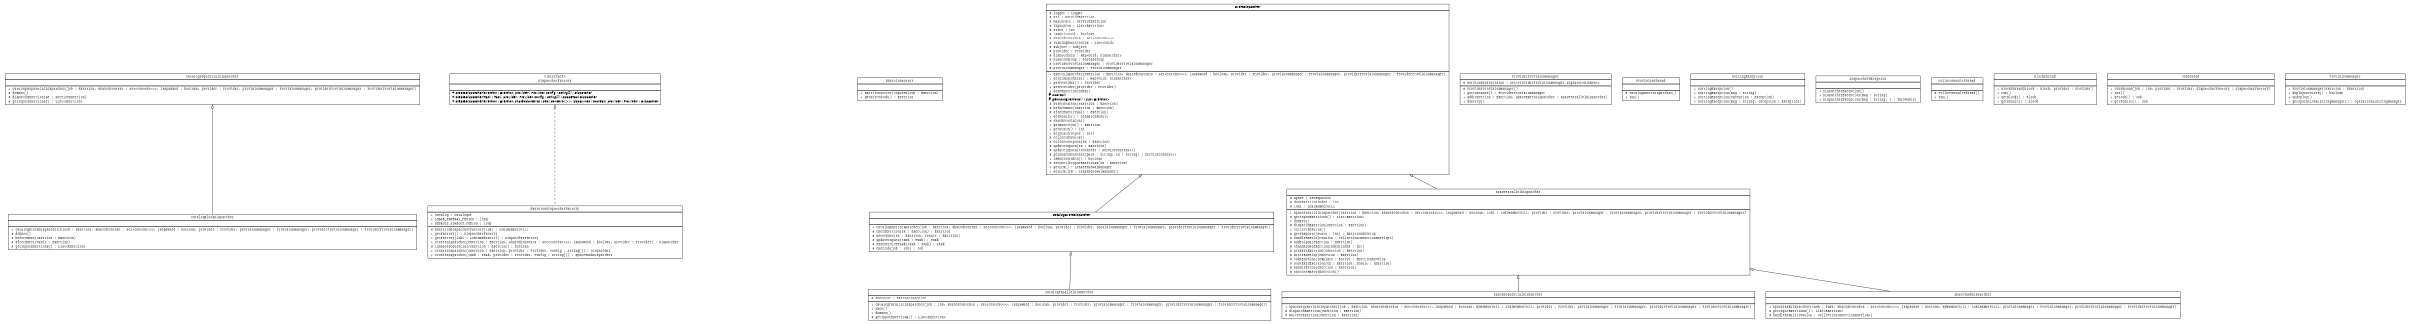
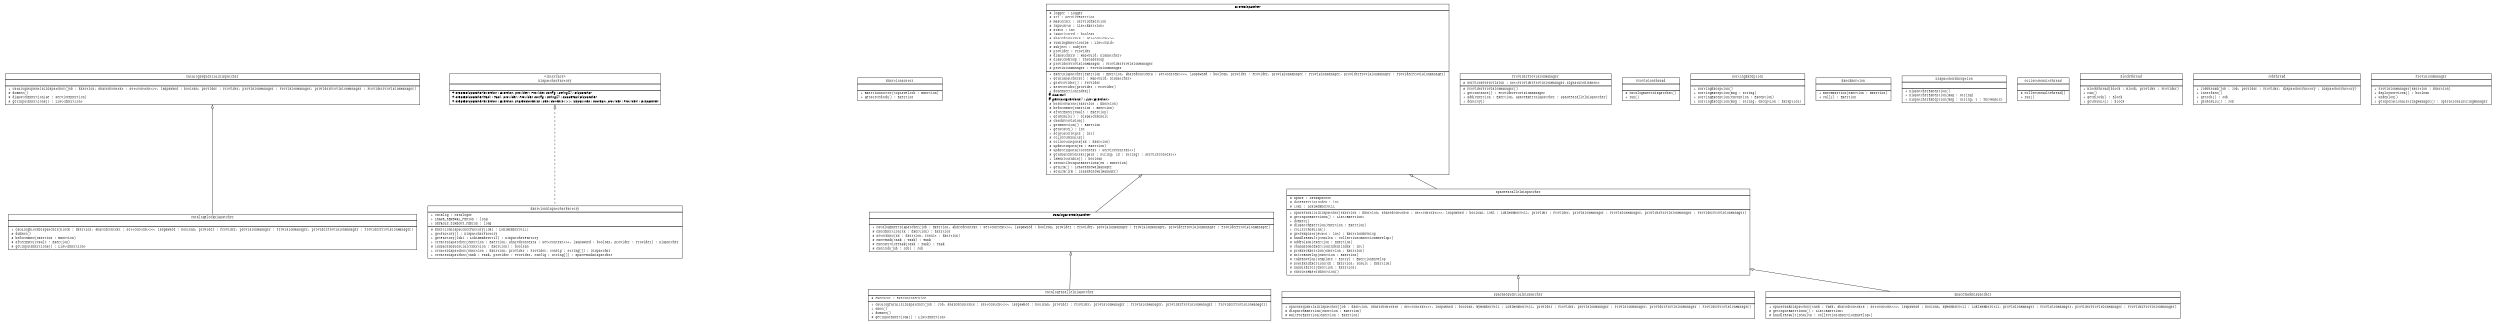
node "ExecExertion": added
node "JobThread": text "+ run()" -> "+ interface()"
node "CatalogExertDispatcher": text "# updateInputs(task : Task) : Task" -> "# execTask(task : Task) : Task"
